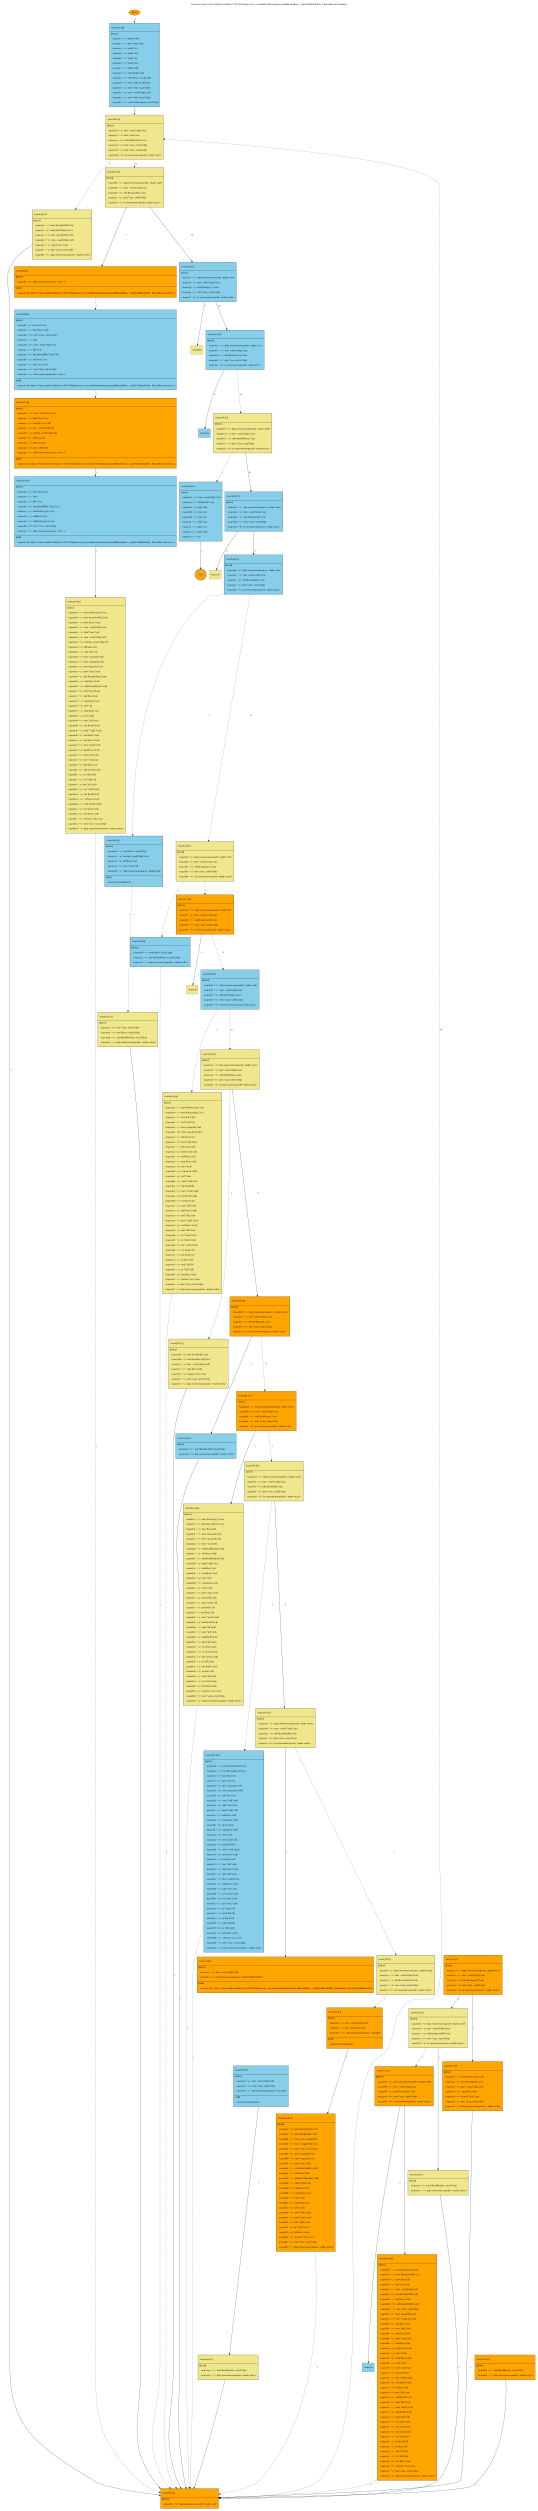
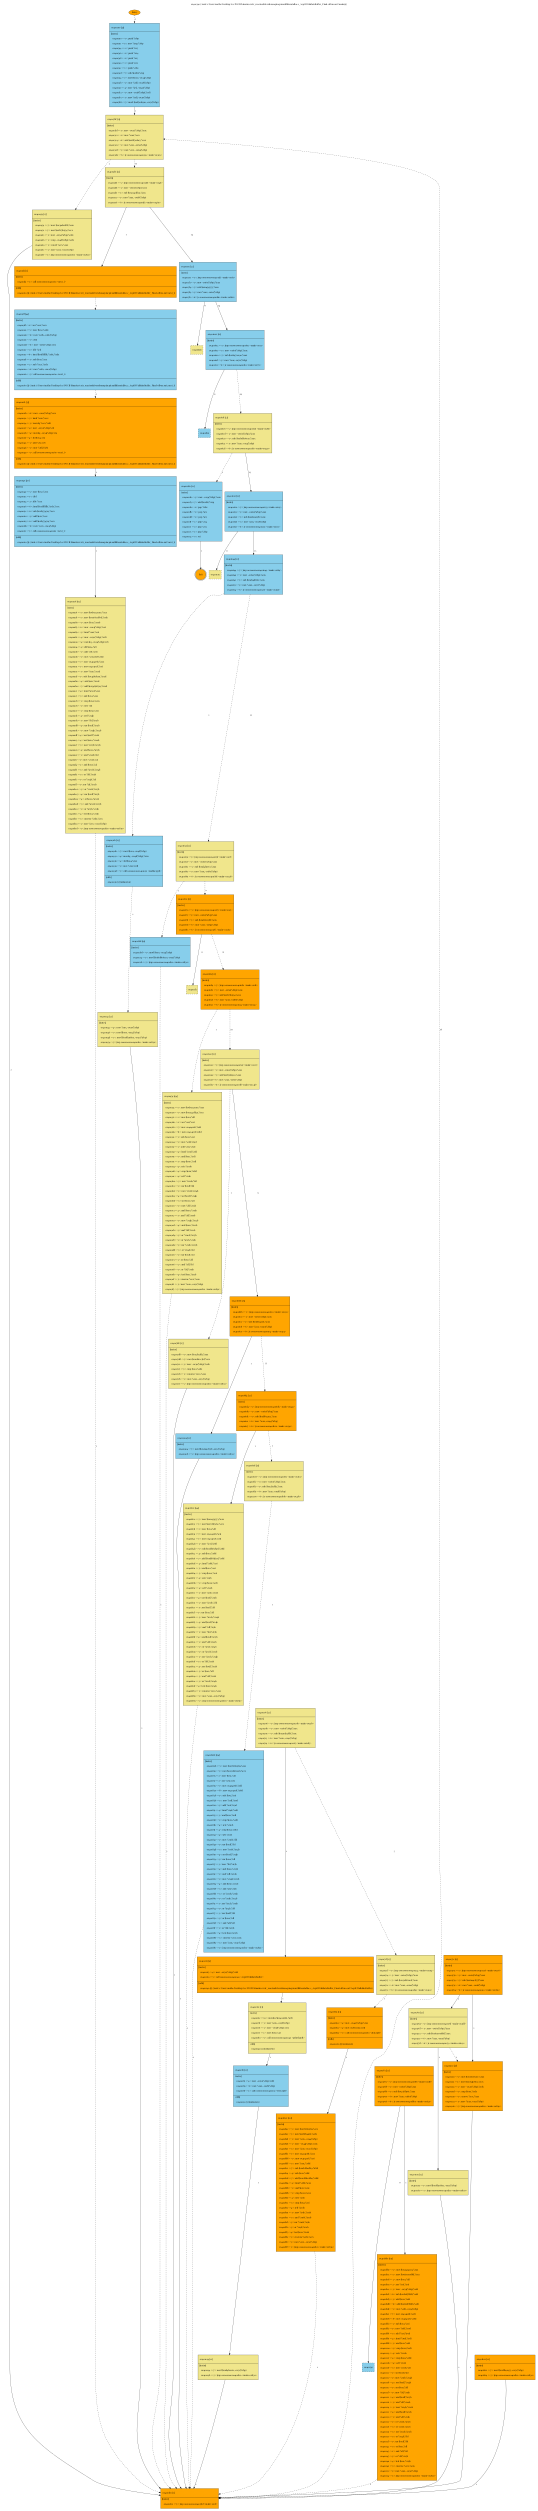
node "0x401689 [25]": fillcolor skyblue -> orange
edge "0x4016ed [25]" -> "0x401706 [25]": removed, label "6"
node "0x401c6e [23]": added
edge "0x40176a [25]" -> "0x401783 [25]": now "0x40176a [25]" -> "0x401910 [27]"
